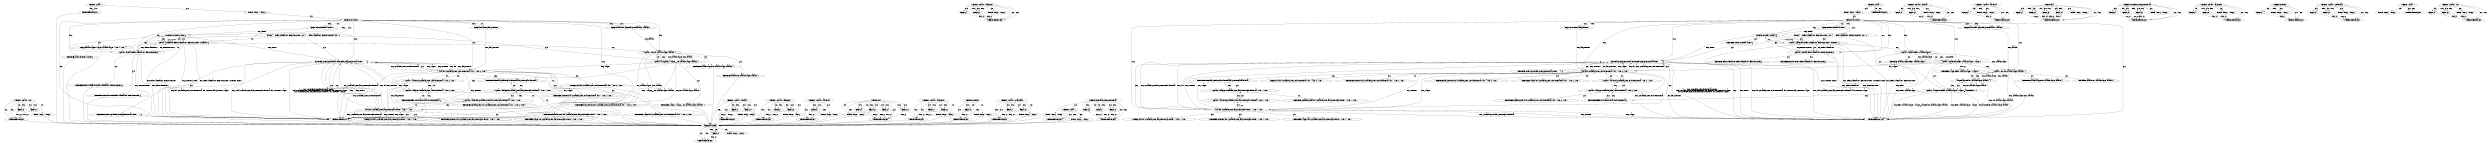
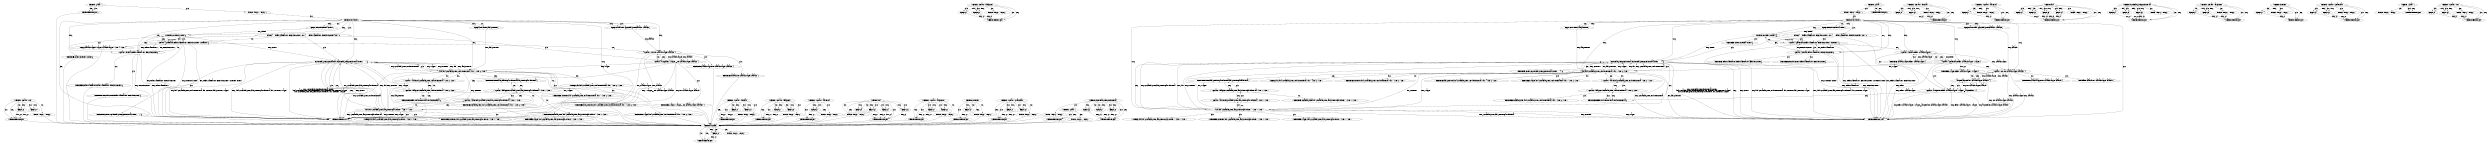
edge "(<operator>.lessThan,RefPtr<CallbackWrapper)" -> "(IDENTIFIER,CallbackWrapper,RefPtr<CallbackWrapper)": reversed
